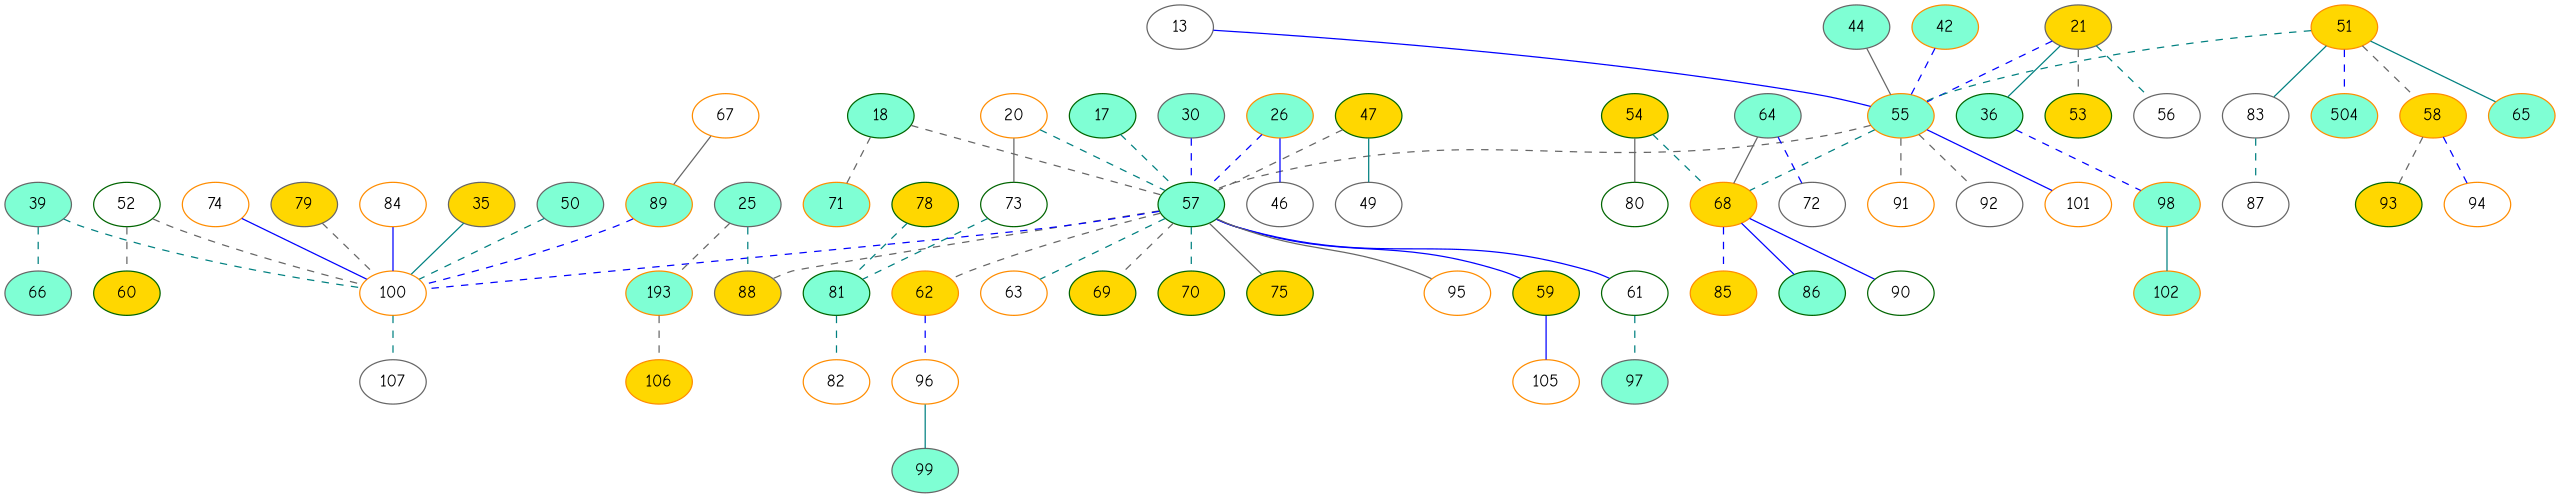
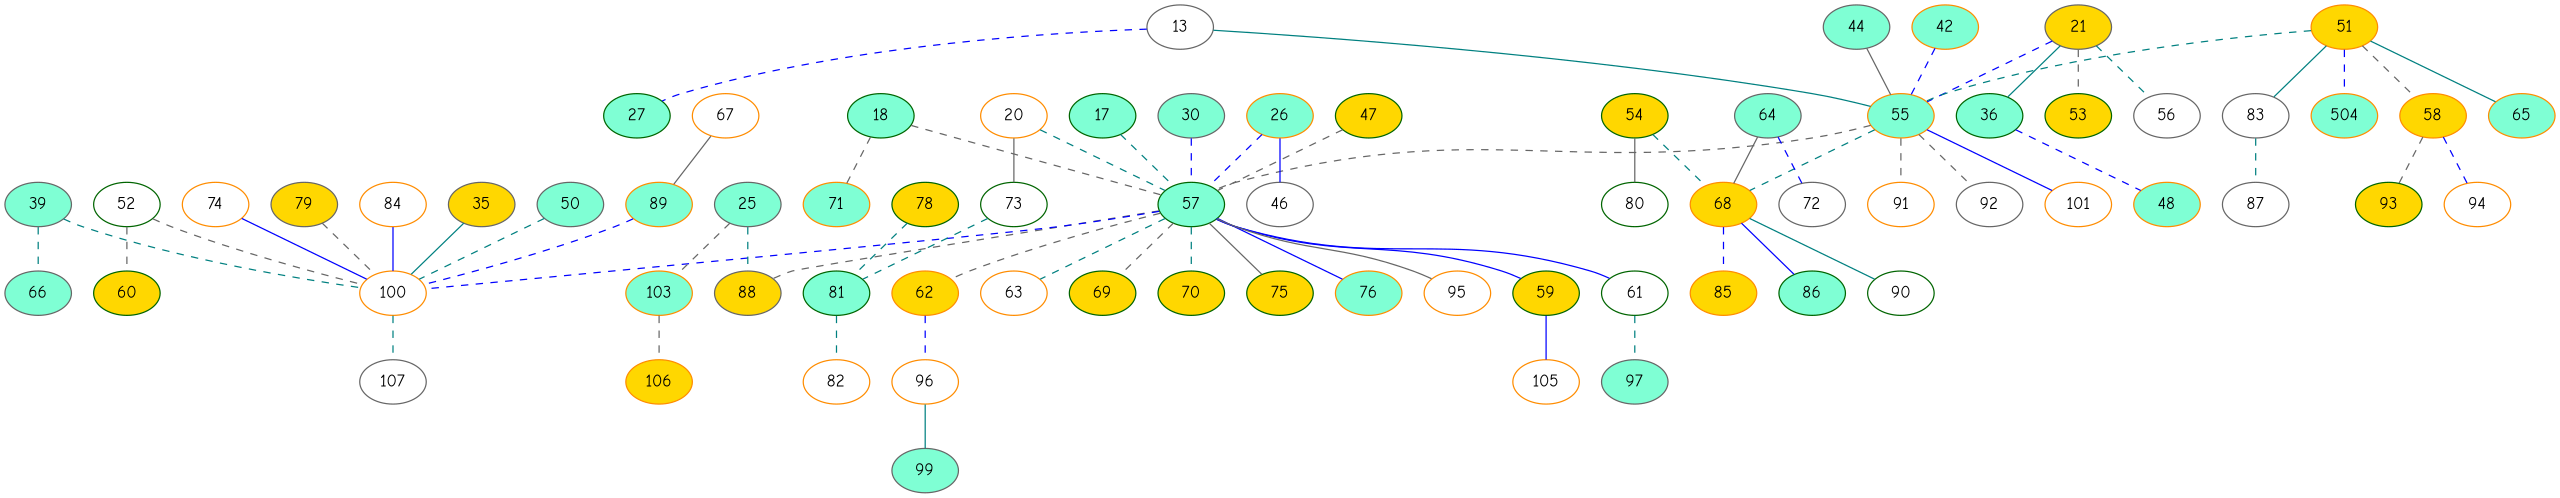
edge "13" -- "55": color blue -> teal
node "27": added
node "49": removed
node "98": label "98" -> "48"
edge "68" -- "90": color blue -> teal
node "193": label "193" -> "103"
node "76": added
node "102": removed
